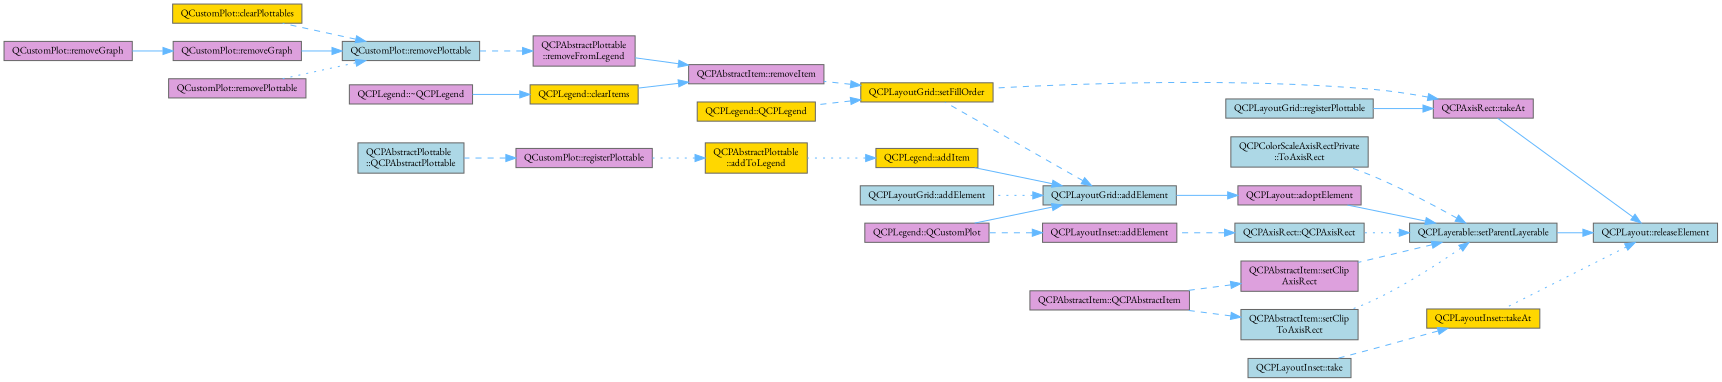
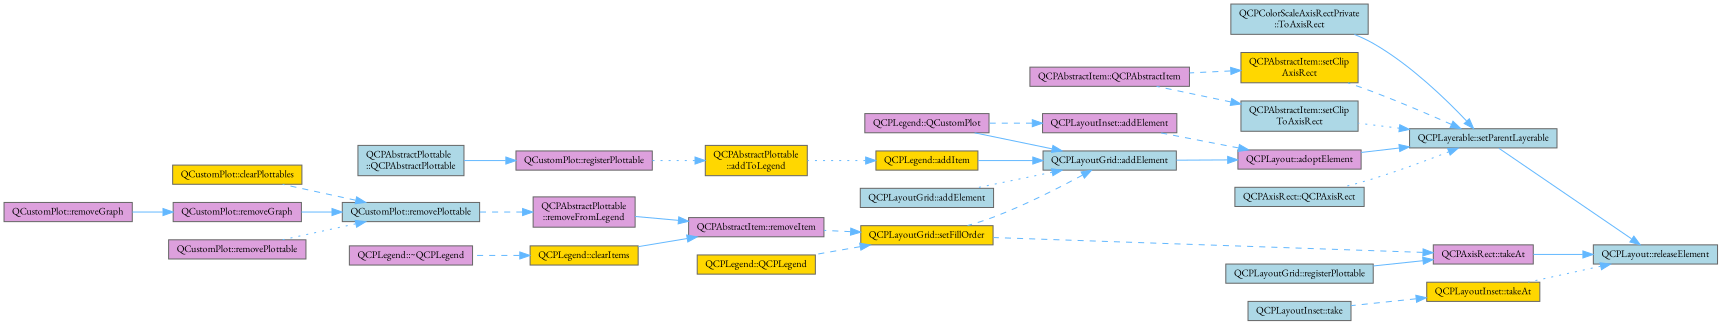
edge "QCPLegend::~QCPLegend" -> "QCPLegend::clearItems": style solid -> dashed
edge "QCPAbstractPlottable ::QCPAbstractPlottable" -> "QCustomPlot::registerPlottable": style dashed -> solid
edge "QCPColorScaleAxisRectPrivate ::ToAxisRect" -> "QCPLayerable::setParentLayerable": style dashed -> solid
edge "QCPLayoutInset::addElement" -> "QCPAxisRect::QCPAxisRect": now "QCPLayoutInset::addElement" -> "QCPLayout::adoptElement"
node "QCPAbstractItem::setClip AxisRect": fillcolor plum -> gold
